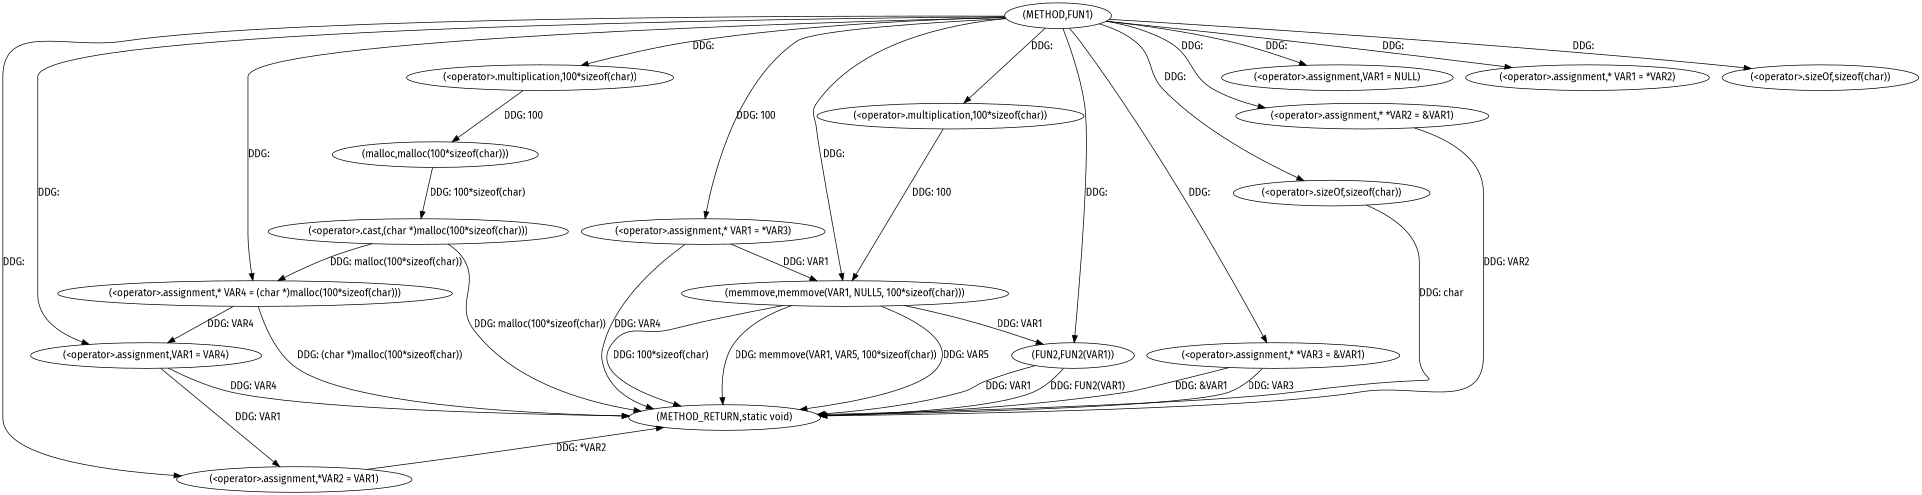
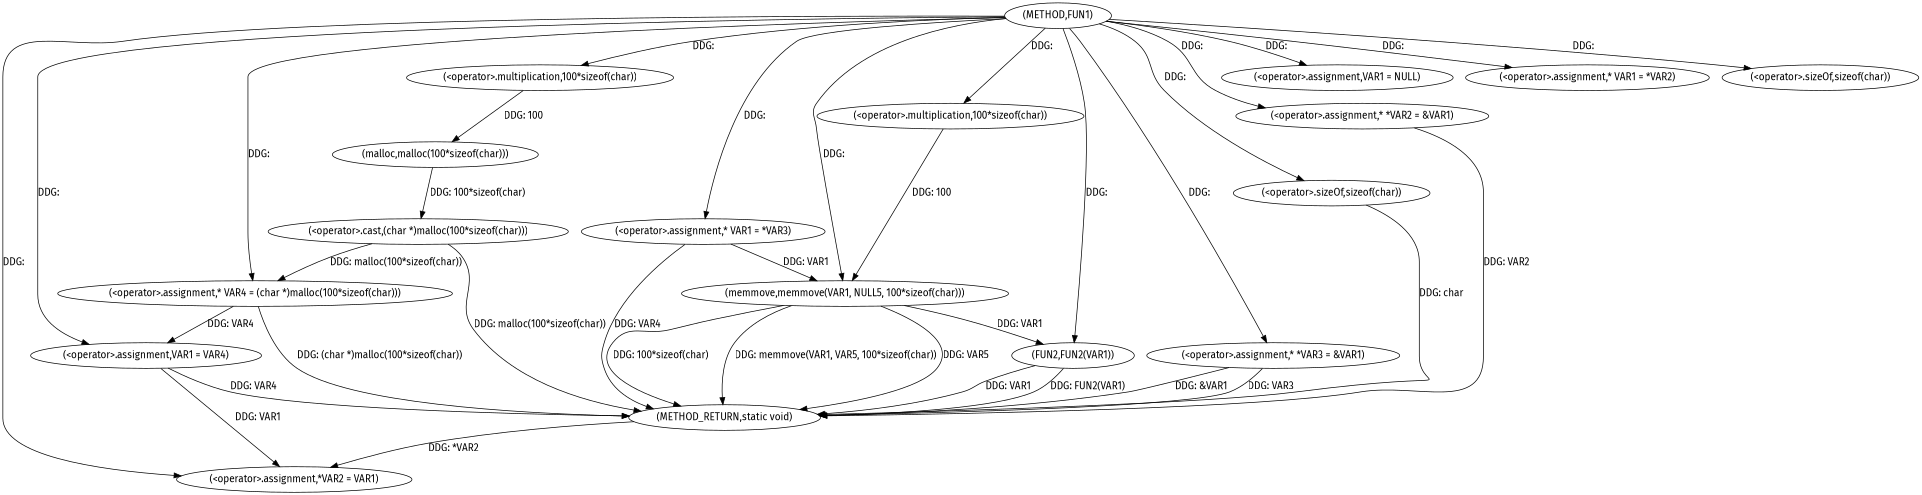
edge "(METHOD,FUN1)" -> "(<operator>.assignment,* VAR1 = *VAR3)": label "DDG: 100" -> "DDG: "
edge "(<operator>.assignment,*VAR2 = VAR1)" -> "(METHOD_RETURN,static void)": reversed
